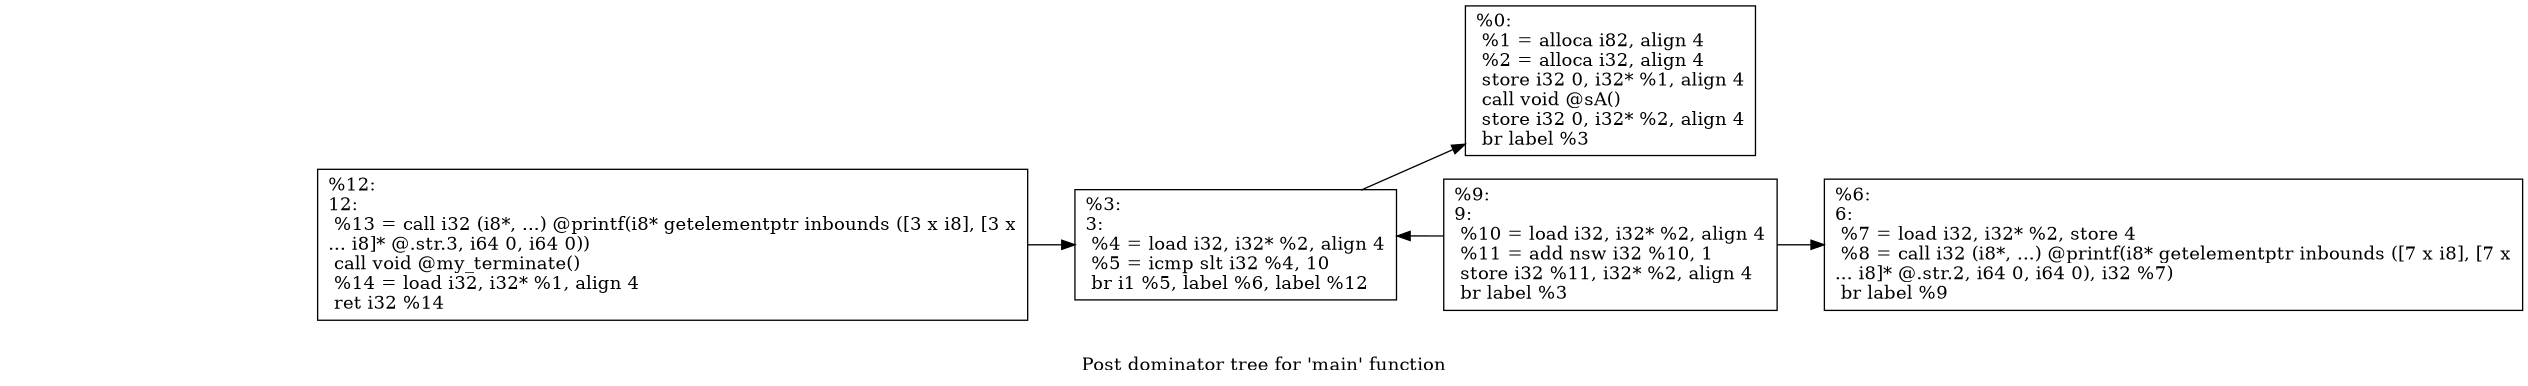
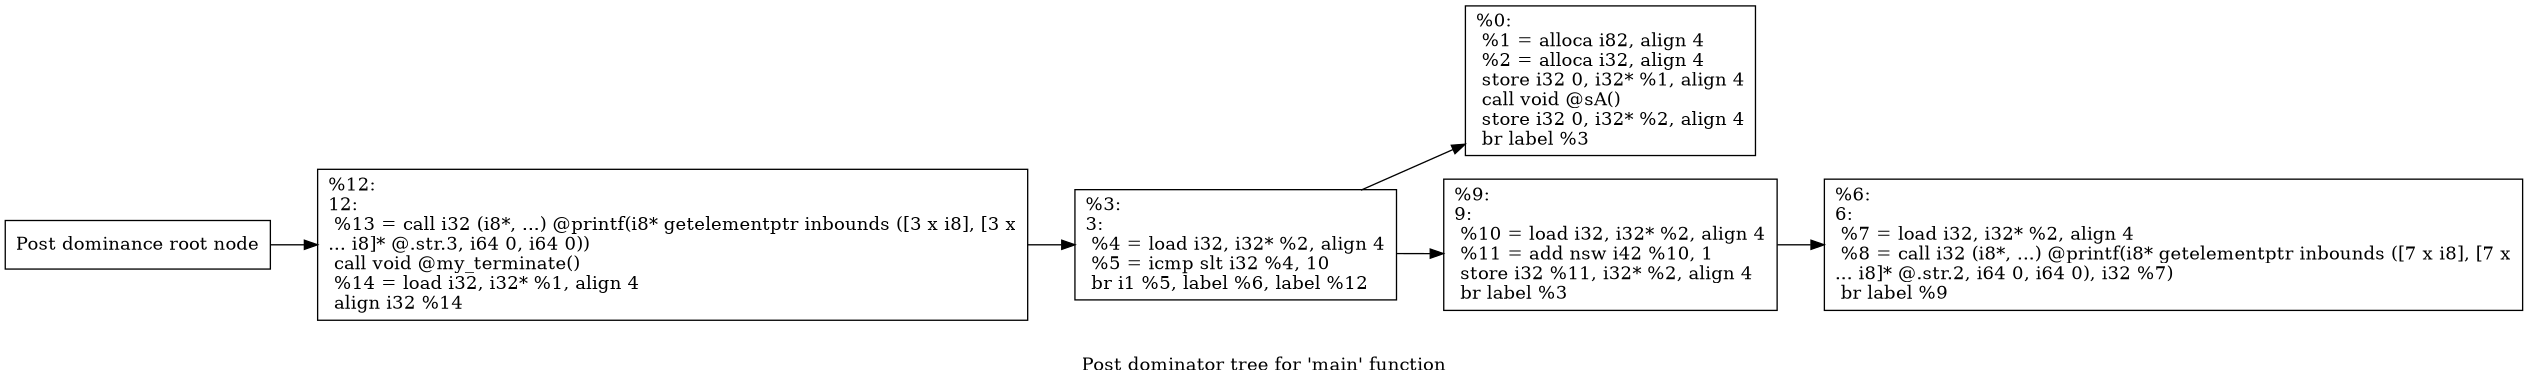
node "%6:": text "%7 = load i32, i32* %2, store 4" -> "%7 = load i32, i32* %2, align 4"
edge "%9:" -> "%3:": reversed
node "Post dominance root node": added
node "%9:": text "%11 = add nsw i32 %10, 1" -> "%11 = add nsw i42 %10, 1"
node "%12:": text "ret i32 %14" -> "align i32 %14"
